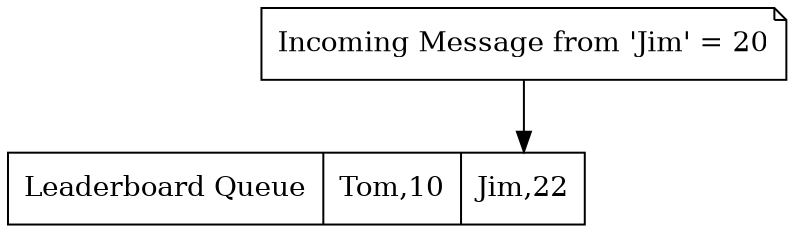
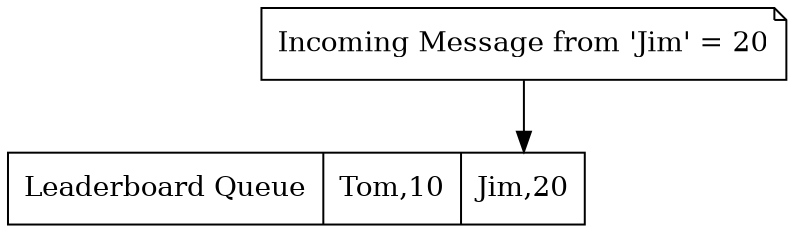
node "Leaderboard Queue": text "Jim,22" -> "Jim,20"
